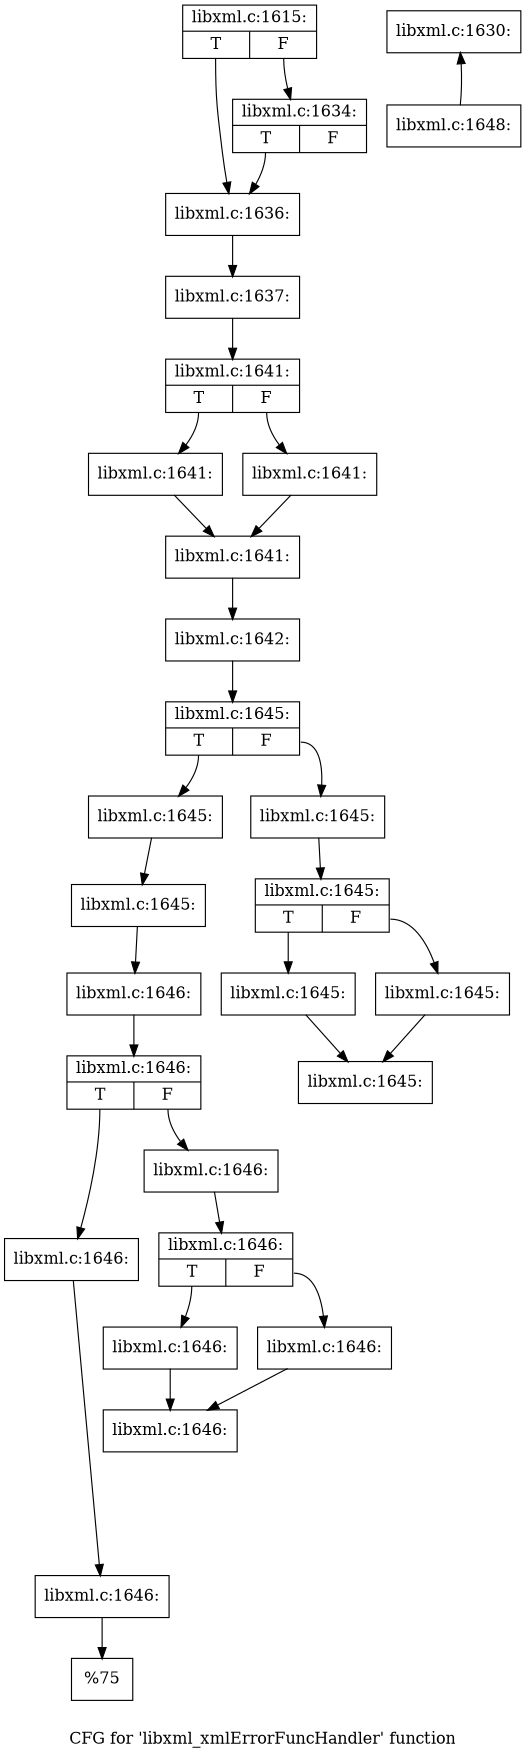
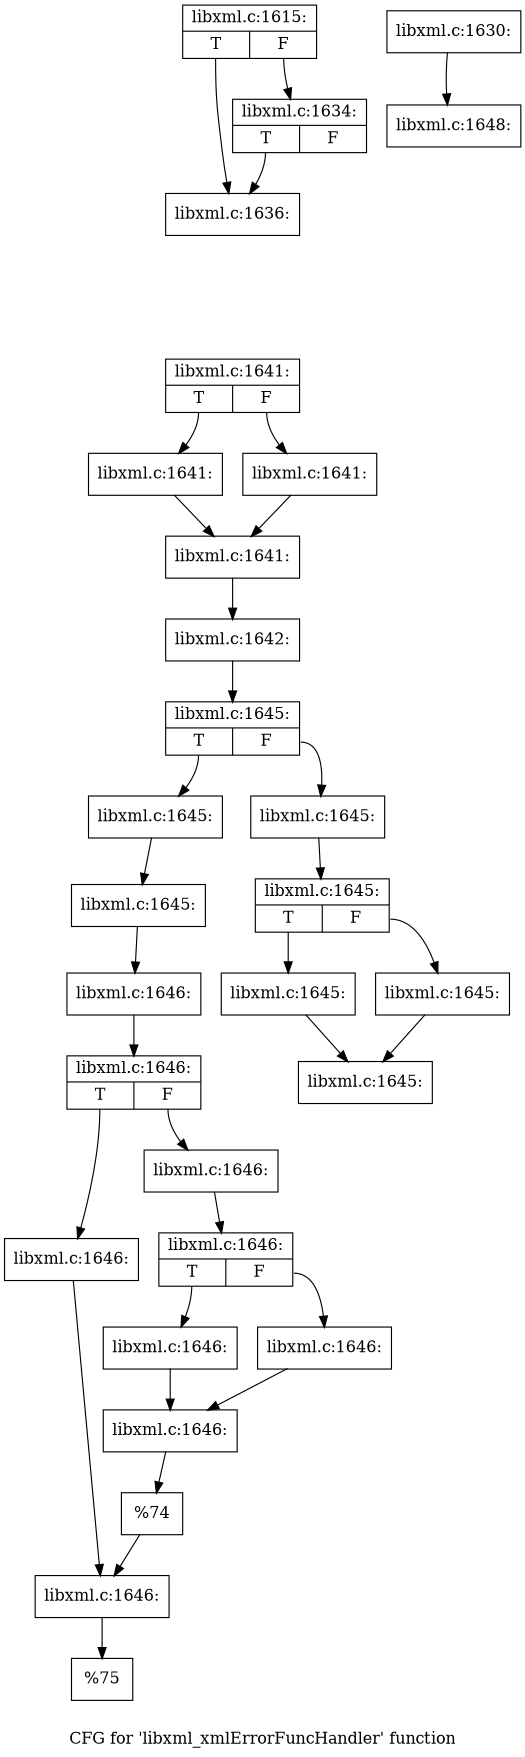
edge "libxml.c:1648:" -> "libxml.c:1630:": reversed
node "libxml.c:1637:": removed
node "%74": added
